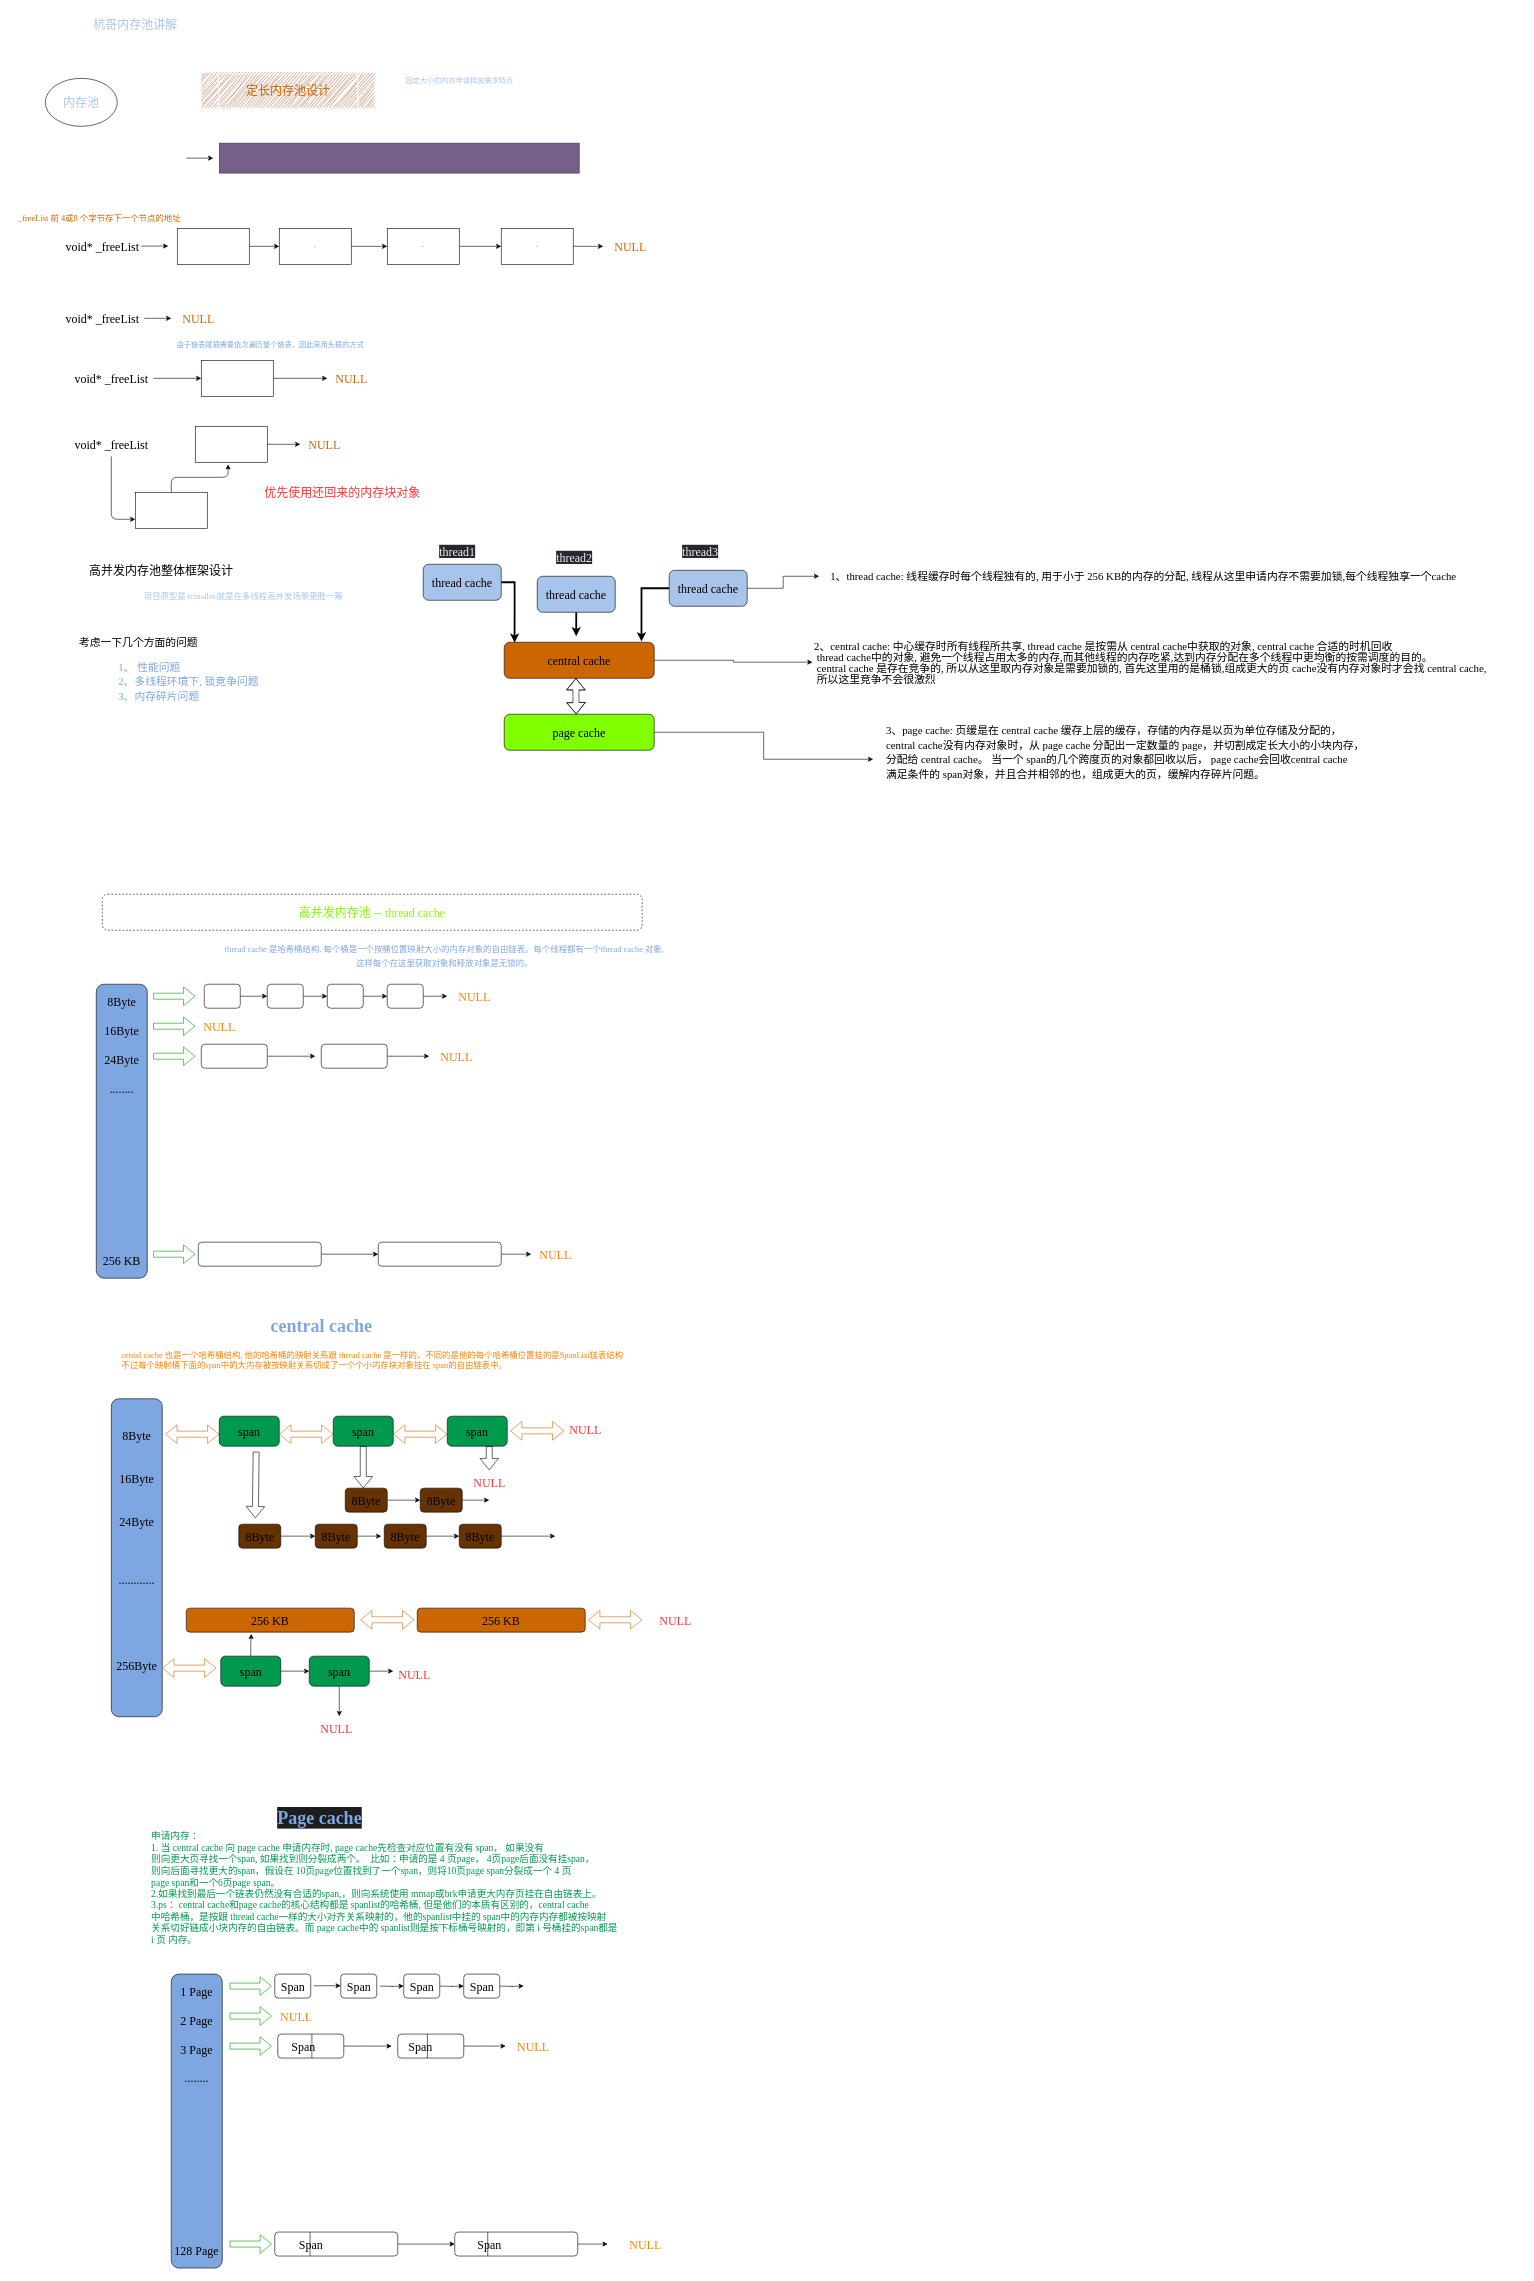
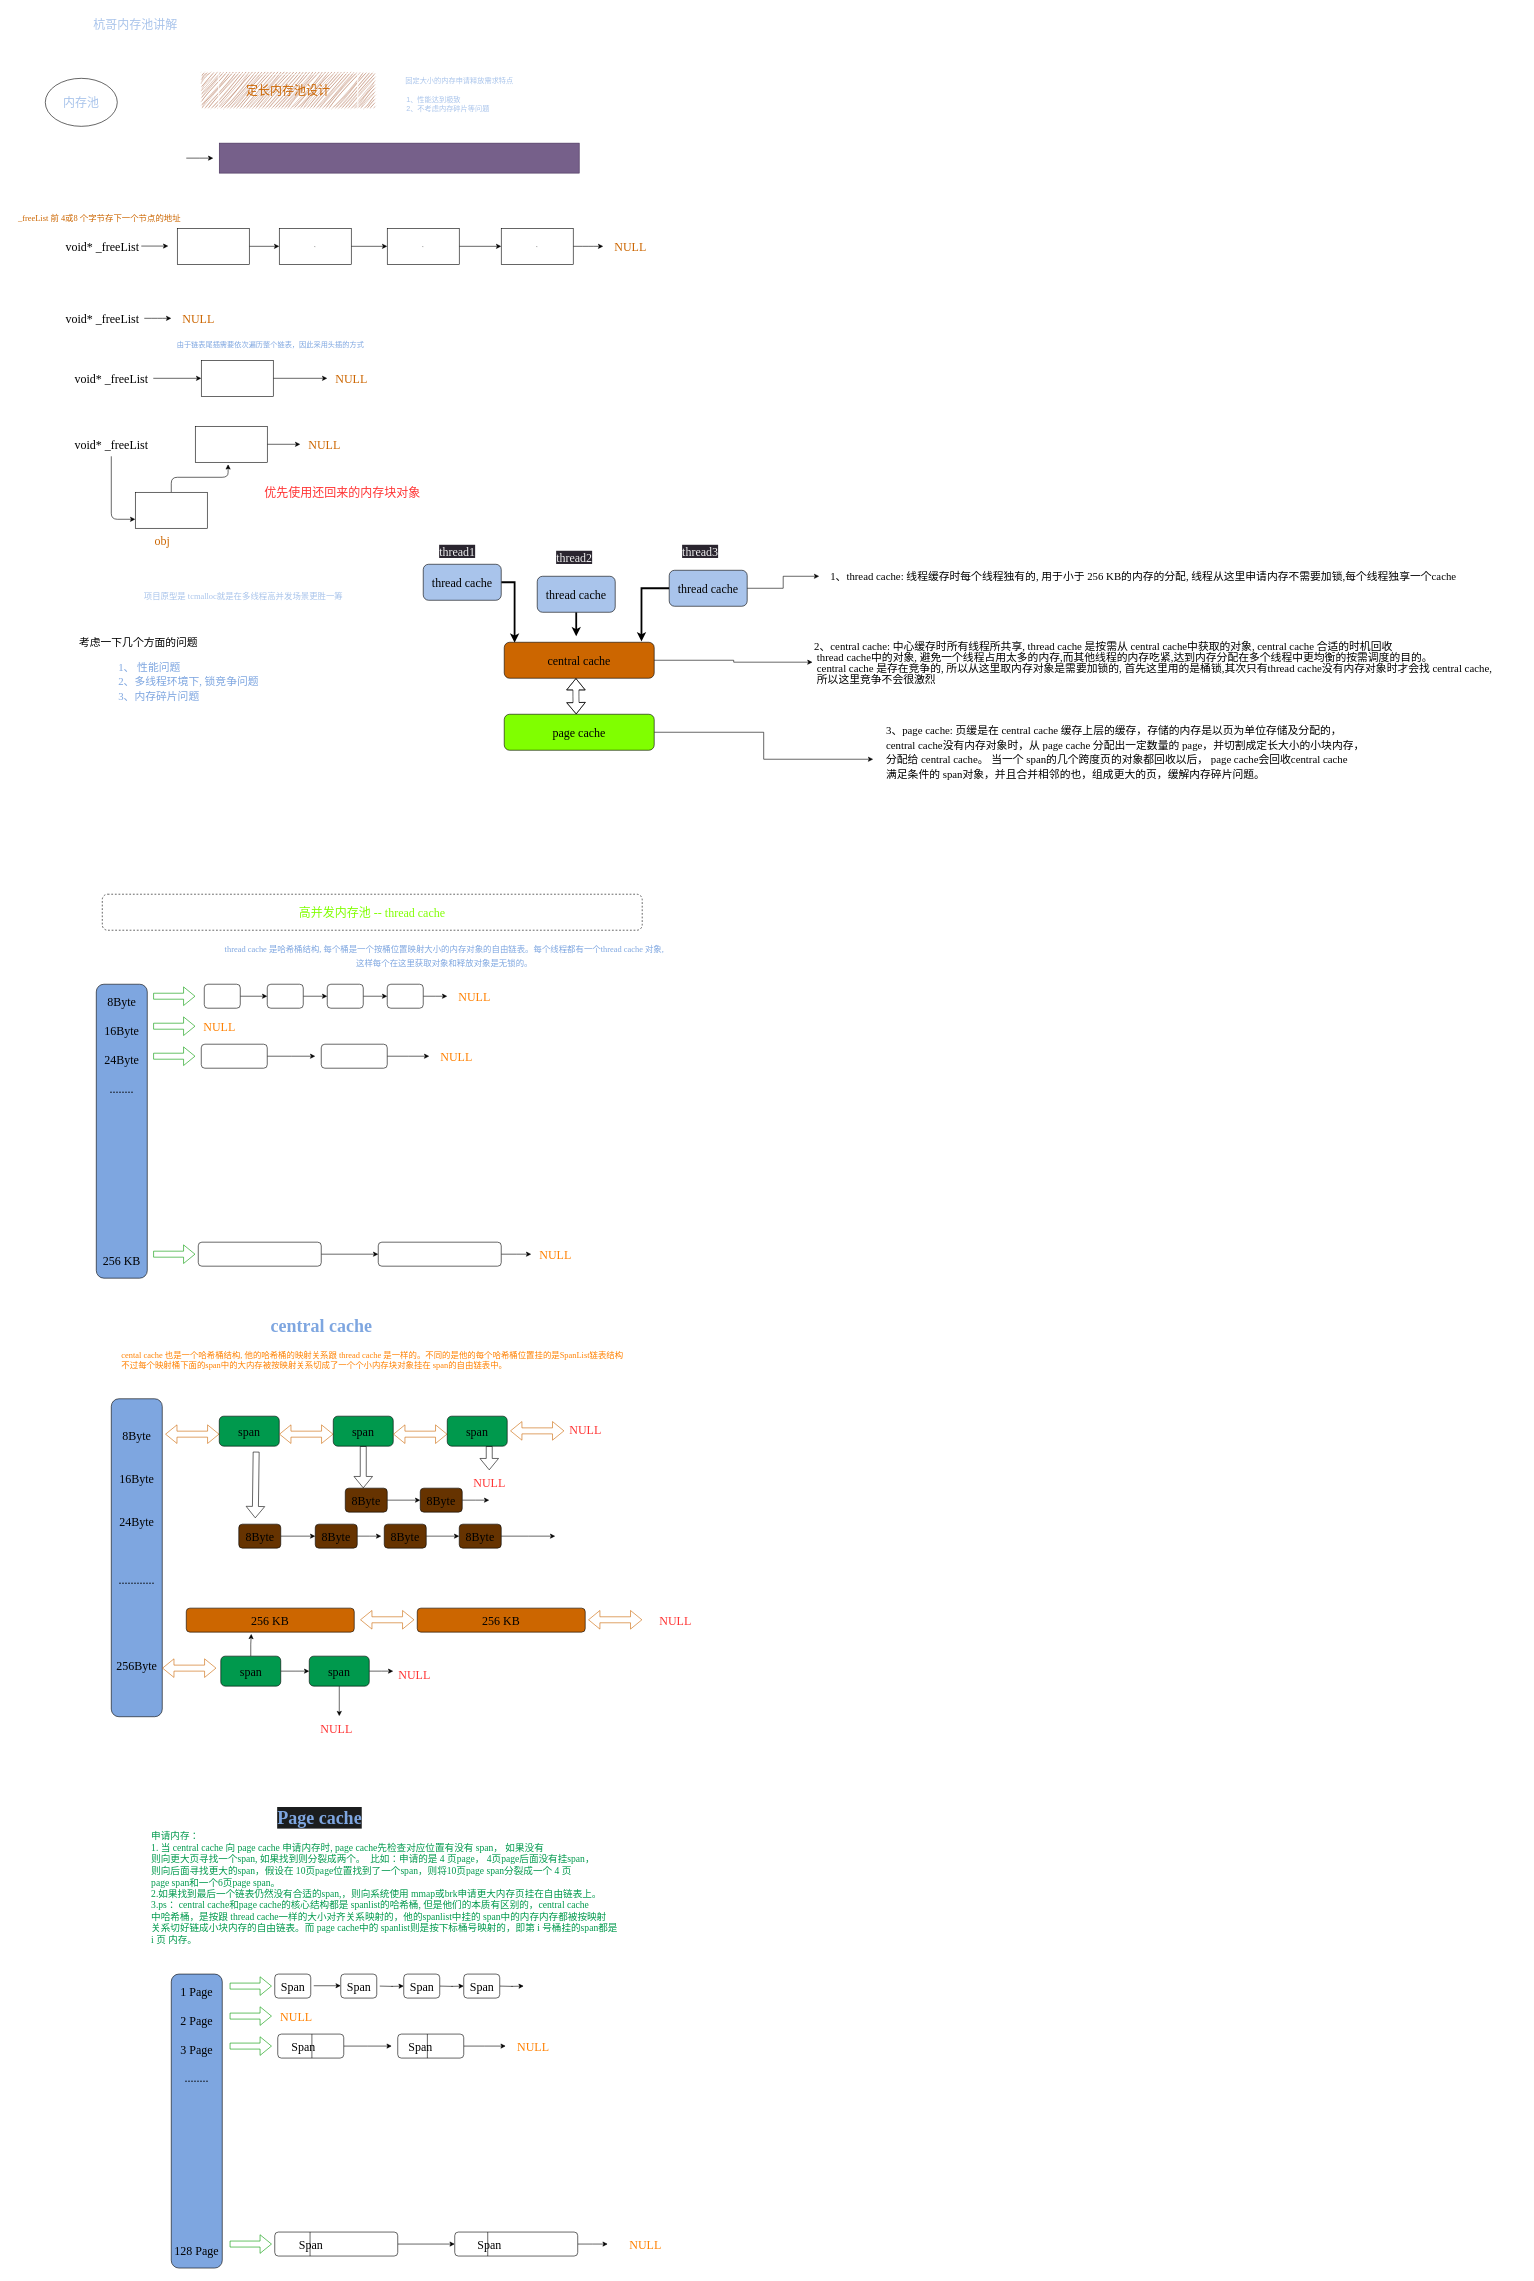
node "1、性能达到极致 2、不考虑内存碎片等问题": added
node "obj": added
node "高并发内存池整体框架设计": removed
node "2、central cache: 中心缓存时所有线程所共享, thread cache 是按需从 central cache中获取的对象, central cache 合适的时机回收 thread cache中的对象, 避免一个线程占用太多的内存,而其他线程的内存吃紧,达到内存分配在多个线程中更均衡的按需调度的目的。 central cache 是存在竞争的, 所以从这里取内存对象是需要加锁的, 首先这里用的是桶锁,组成更大的页 cache没有内存对象时才会找 central cache, 所以这里竞争不会很激烈": label "2、central cache: 中心缓存时所有线程所共享, thread cache 是按需从 central cache中获取的对象, central cache 合适的时机回收 thread cache中的对象, 避免一个线程占用太多的内存,而其他线程的内存吃紧,达到内存分配在多个线程中更均衡的按需调度的目的。 central cache 是存在竞争的, 所以从这里取内存对象是需要加锁的, 首先这里用的是桶锁,组成更大的页 cache没有内存对象时才会找 central cache, 所以这里竞争不会很激烈" -> "2、central cache: 中心缓存时所有线程所共享, thread cache 是按需从 central cache中获取的对象, central cache 合适的时机回收 thread cache中的对象, 避免一个线程占用太多的内存,而其他线程的内存吃紧,达到内存分配在多个线程中更均衡的按需调度的目的。 central cache 是存在竞争的, 所以从这里取内存对象是需要加锁的, 首先这里用的是桶锁,其次只有thread cache没有内存对象时才会找 central cache, 所以这里竞争不会很激烈"
